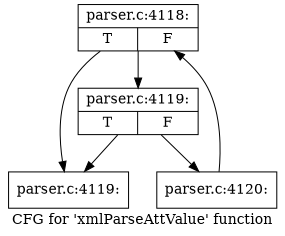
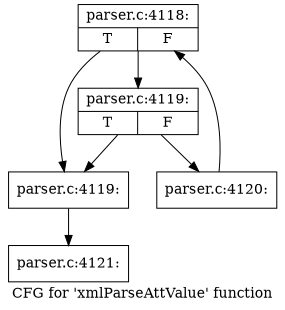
node "parser.c:4121:": added
